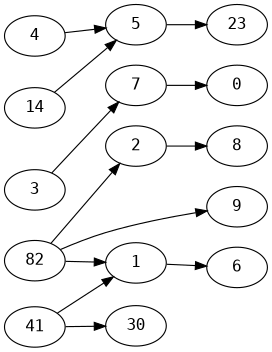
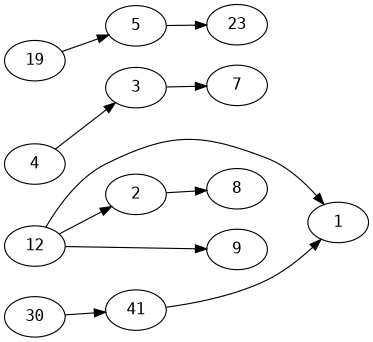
edge "4" -> "5": now "4" -> "3"
node "0": removed
node "14": label "14" -> "19"
node "82": label "82" -> "12"
node "6": removed
edge "41" -> "30": reversed
